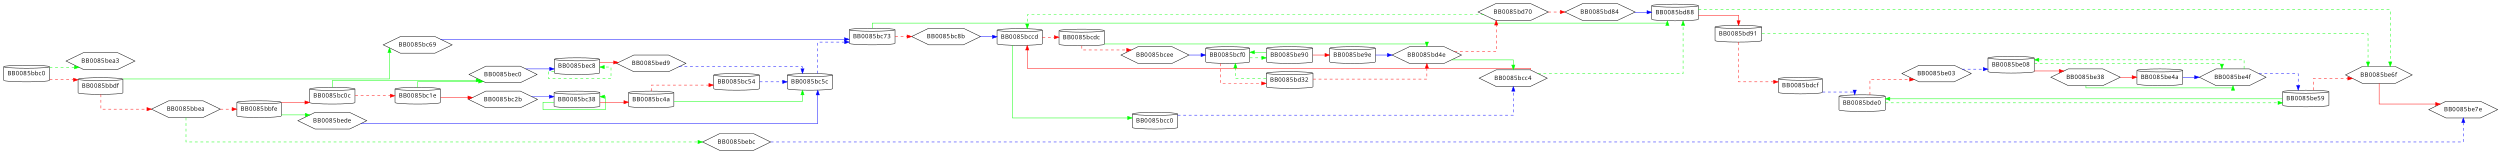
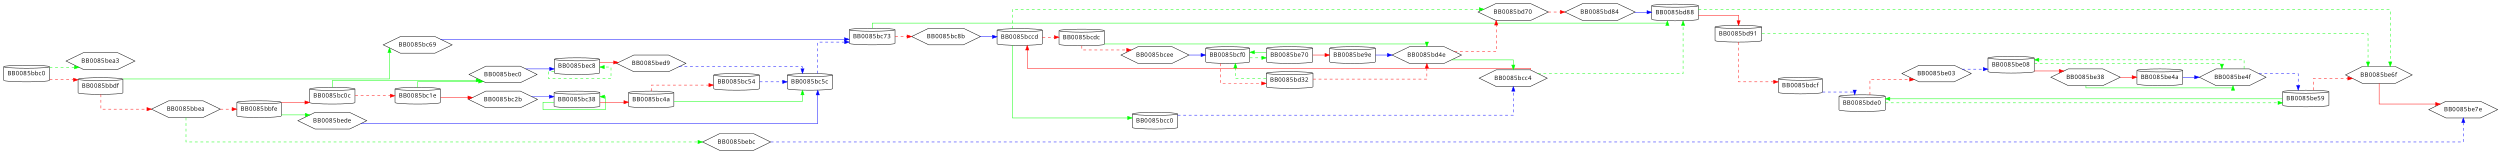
edge "BB0085bd70" -> "BB0085bccd": reversed
node "BB0085be90": label "BB0085be90" -> "BB0085be70"
